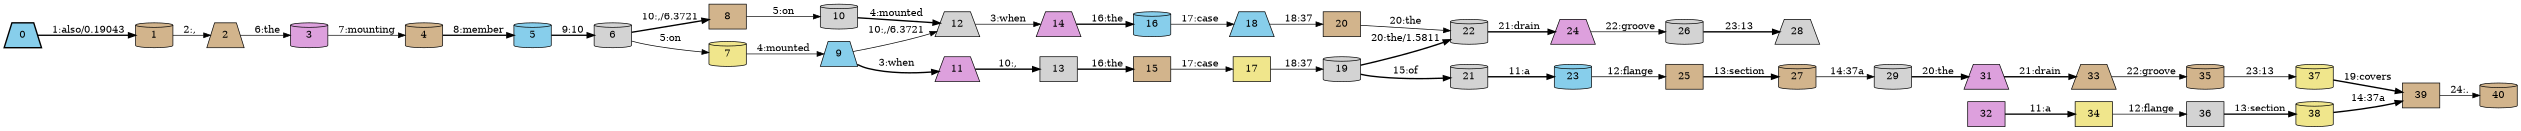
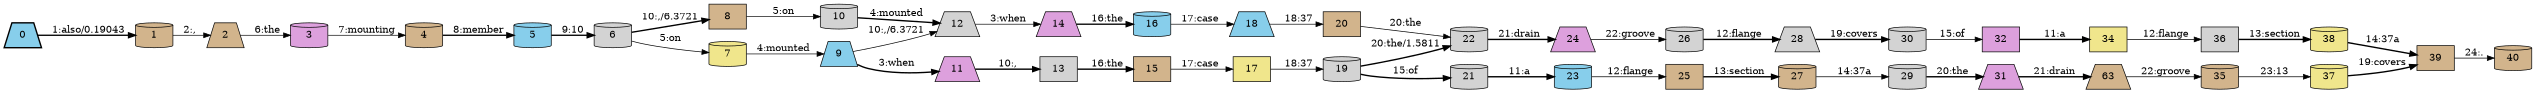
edge "26" -> "28": label "23:13" -> "12:flange"
node "30": added
node "33": label "33" -> "63"
